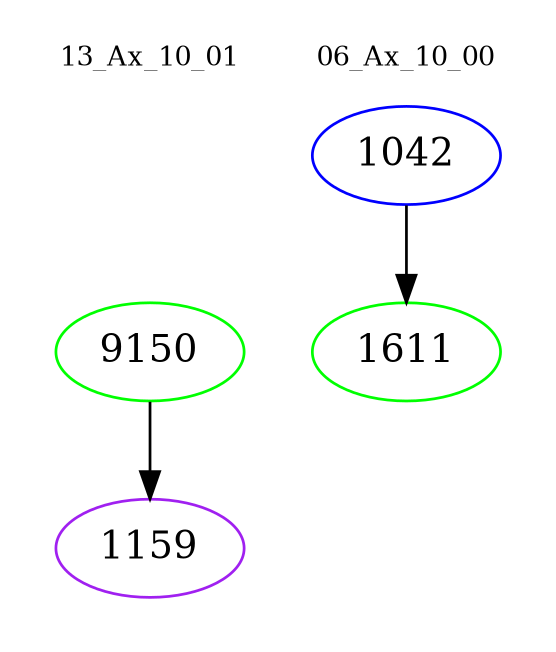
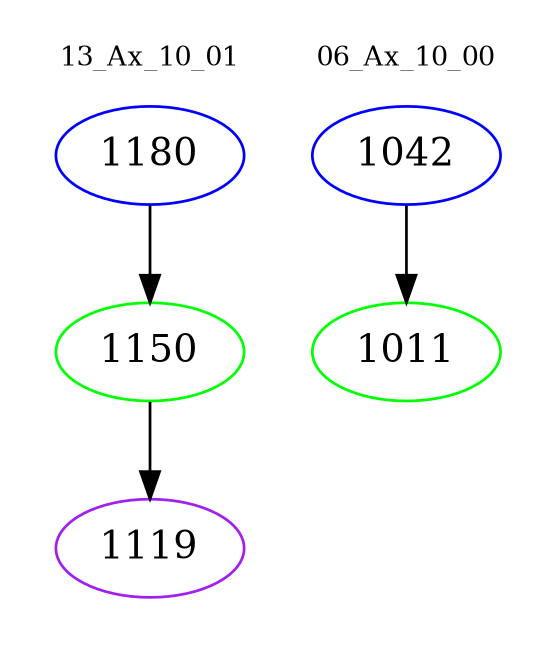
node "1180": added
node "9150": label "9150" -> "1150"
node "1611": label "1611" -> "1011"
node "1159": label "1159" -> "1119"
